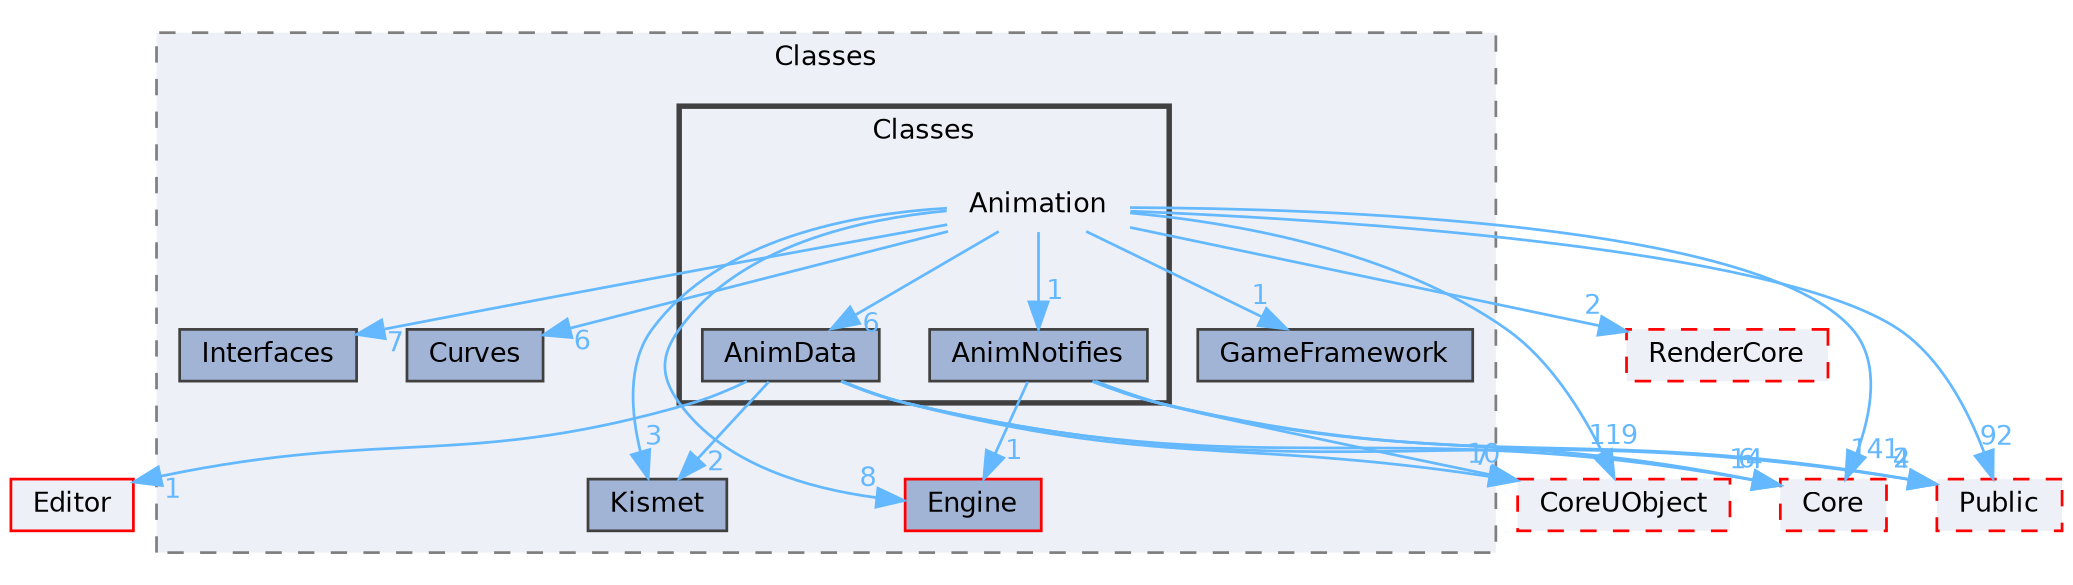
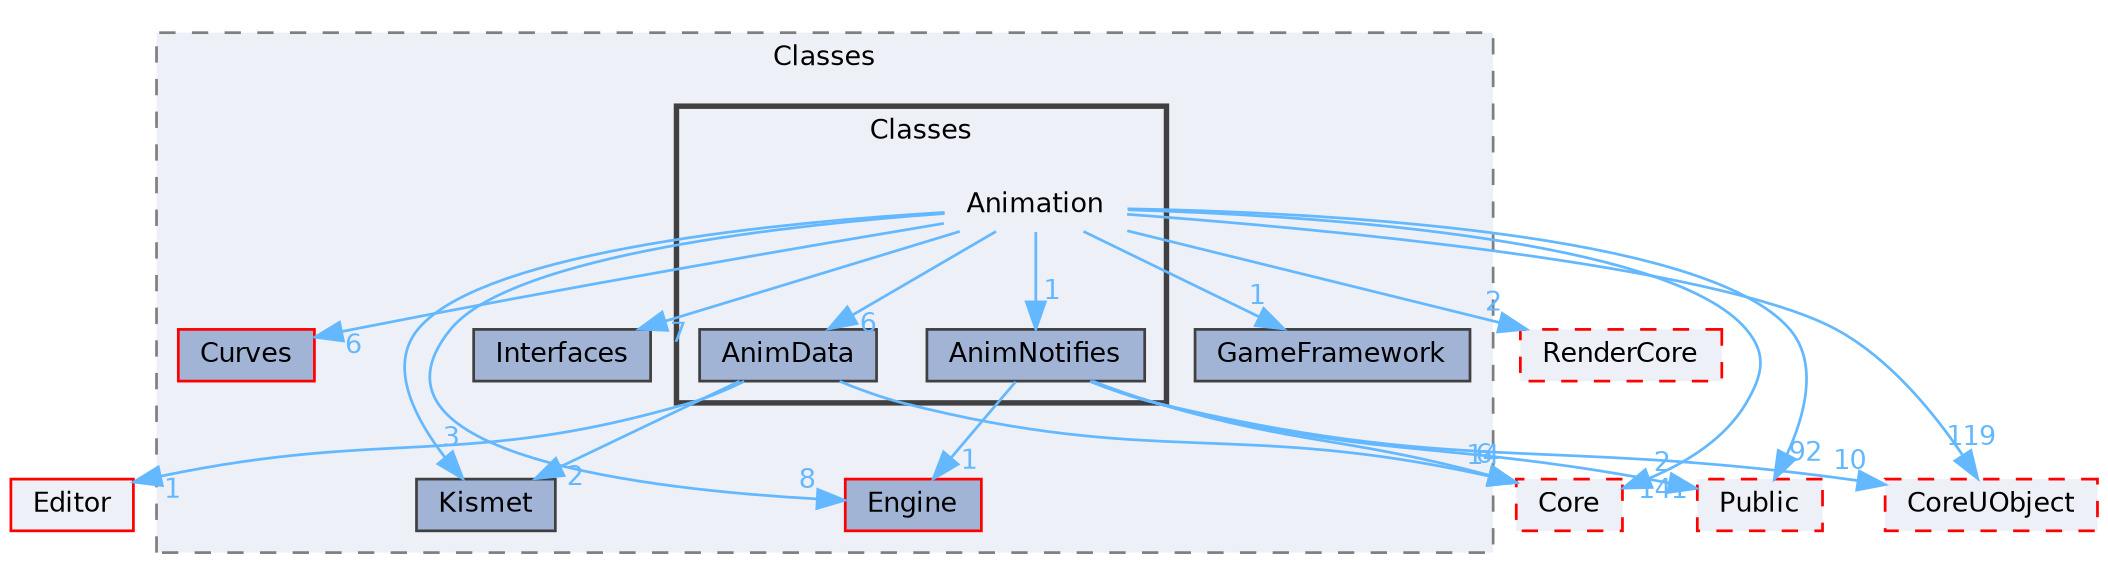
node "Curves": color grey25 -> red
edge "AnimData" -> "CoreUObject": removed
edge "AnimData" -> "Public": removed
